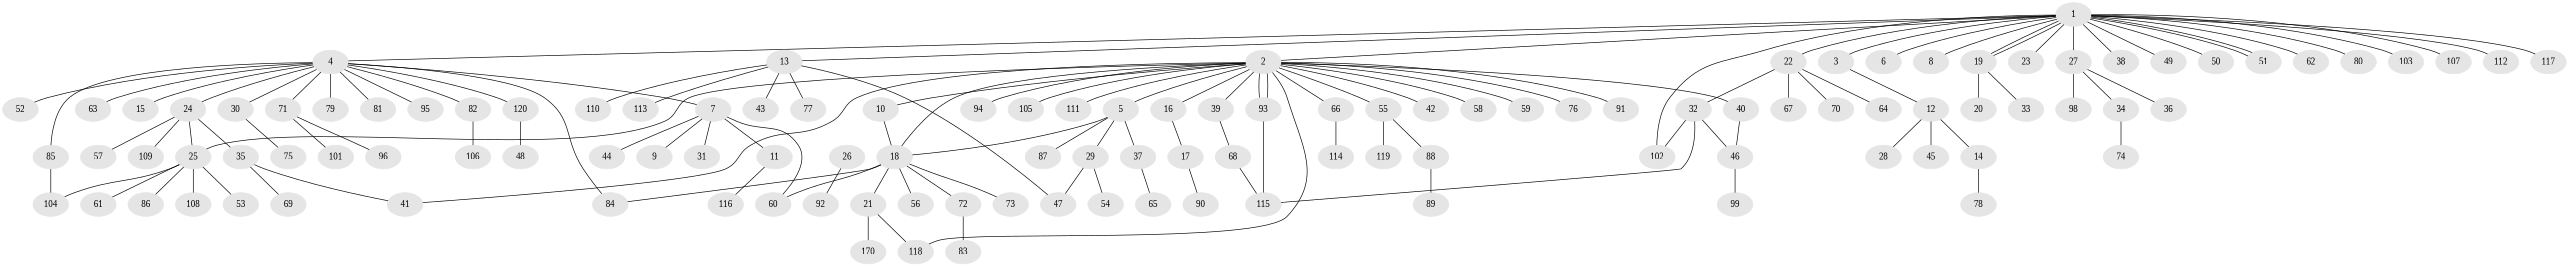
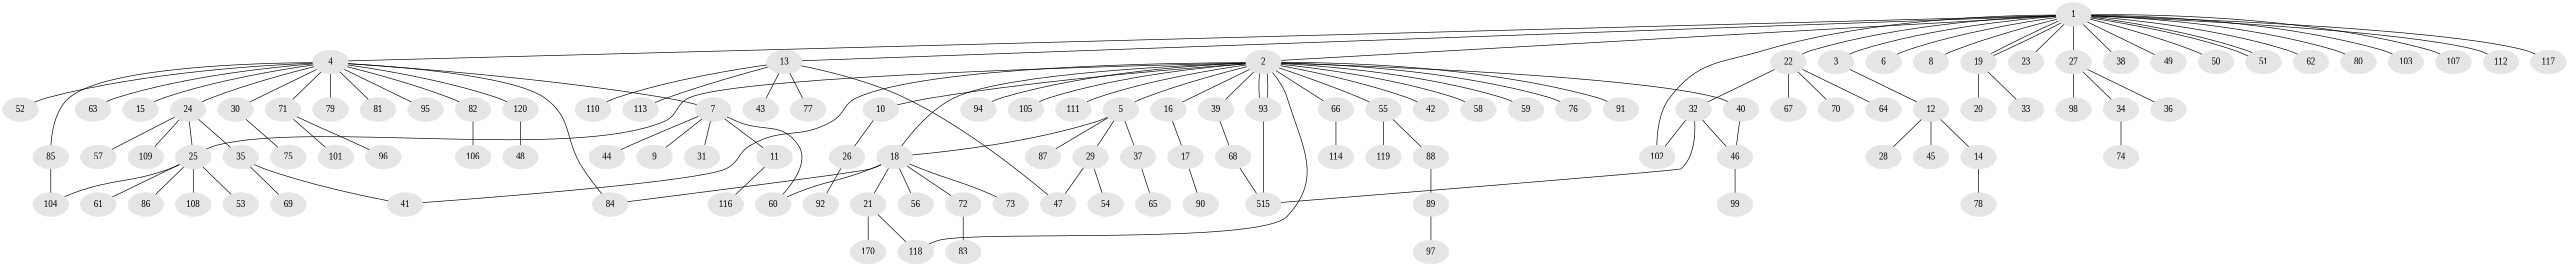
edge "10" -- "18": now "10" -- "26"
node "115": label "115" -> "515"
node "97": added
